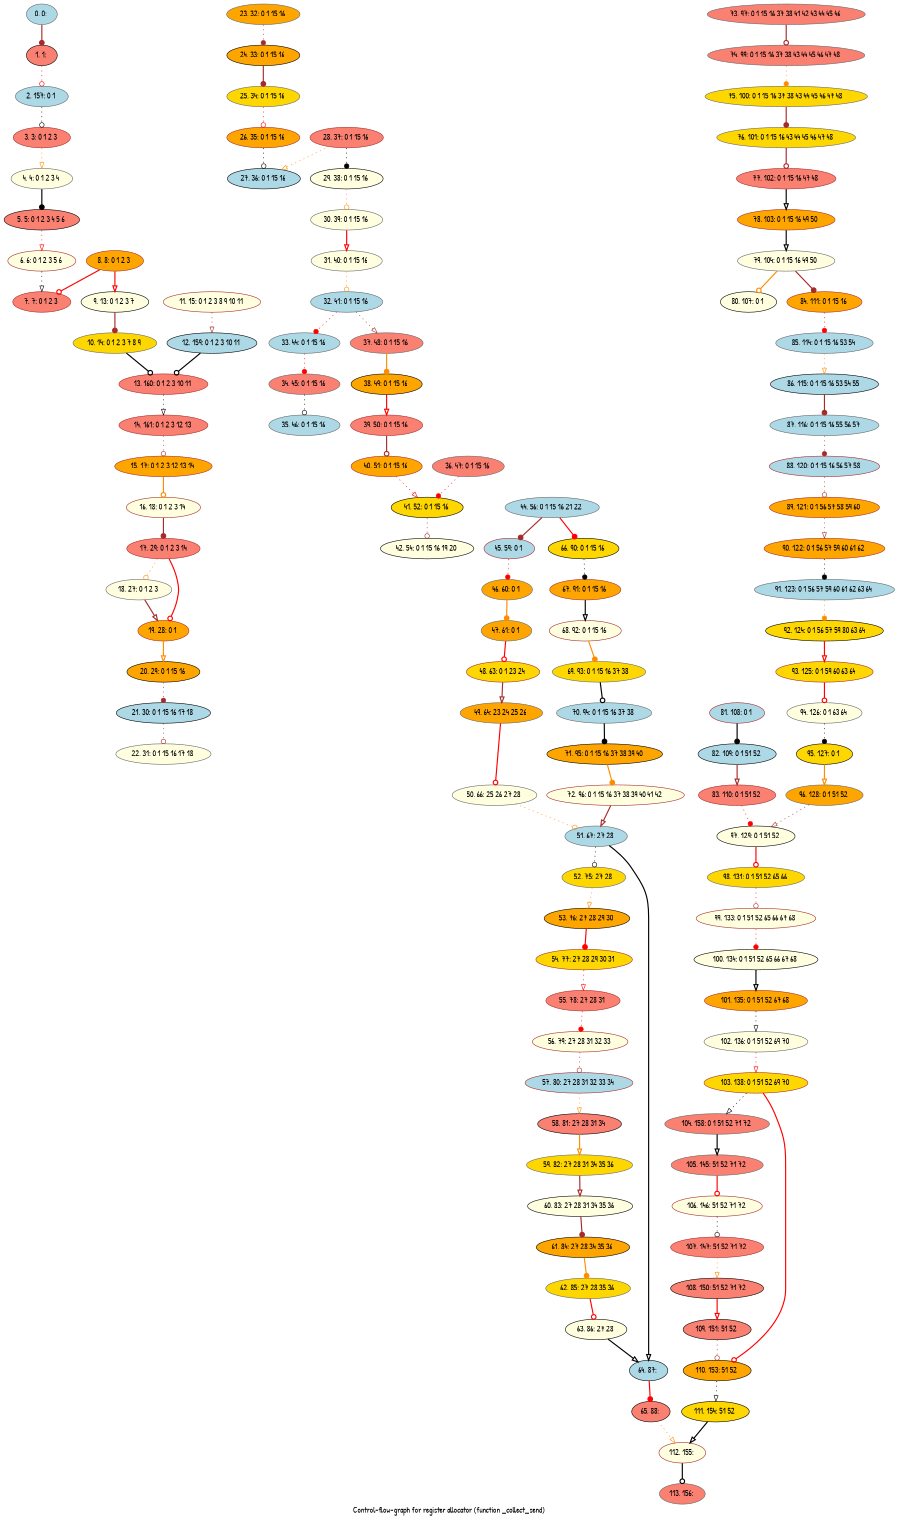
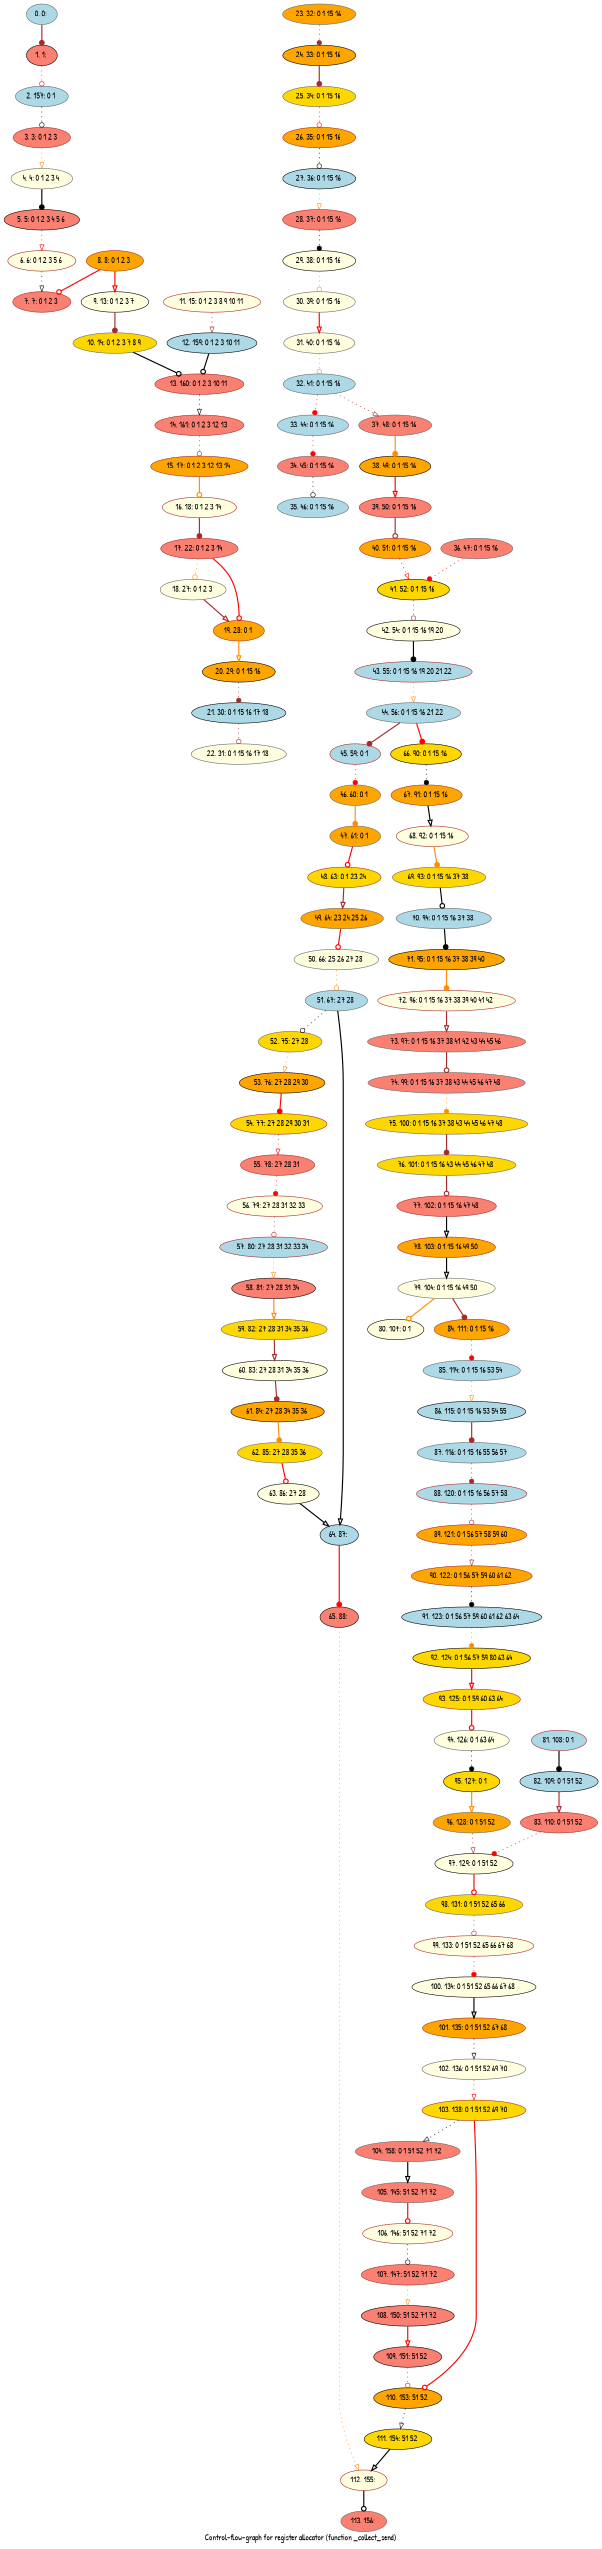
edge "28, 37: 0 1 15 16" -> "27, 36: 0 1 15 16": reversed
node "17, 29: 0 1 2 3 14": label "17, 29: 0 1 2 3 14" -> "17, 22: 0 1 2 3 14"
node "91, 123: 0 1 56 57 59 60 61 62 63 64": color gray40 -> black
node "43, 55: 0 1 15 16 19 20 21 22": added
edge "72, 96: 0 1 15 16 37 38 39 40 41 42" -> "51, 67: 27 28": now "72, 96: 0 1 15 16 37 38 39 40 41 42" -> "73, 97: 0 1 15 16 37 38 41 42 43 44 45 46"
